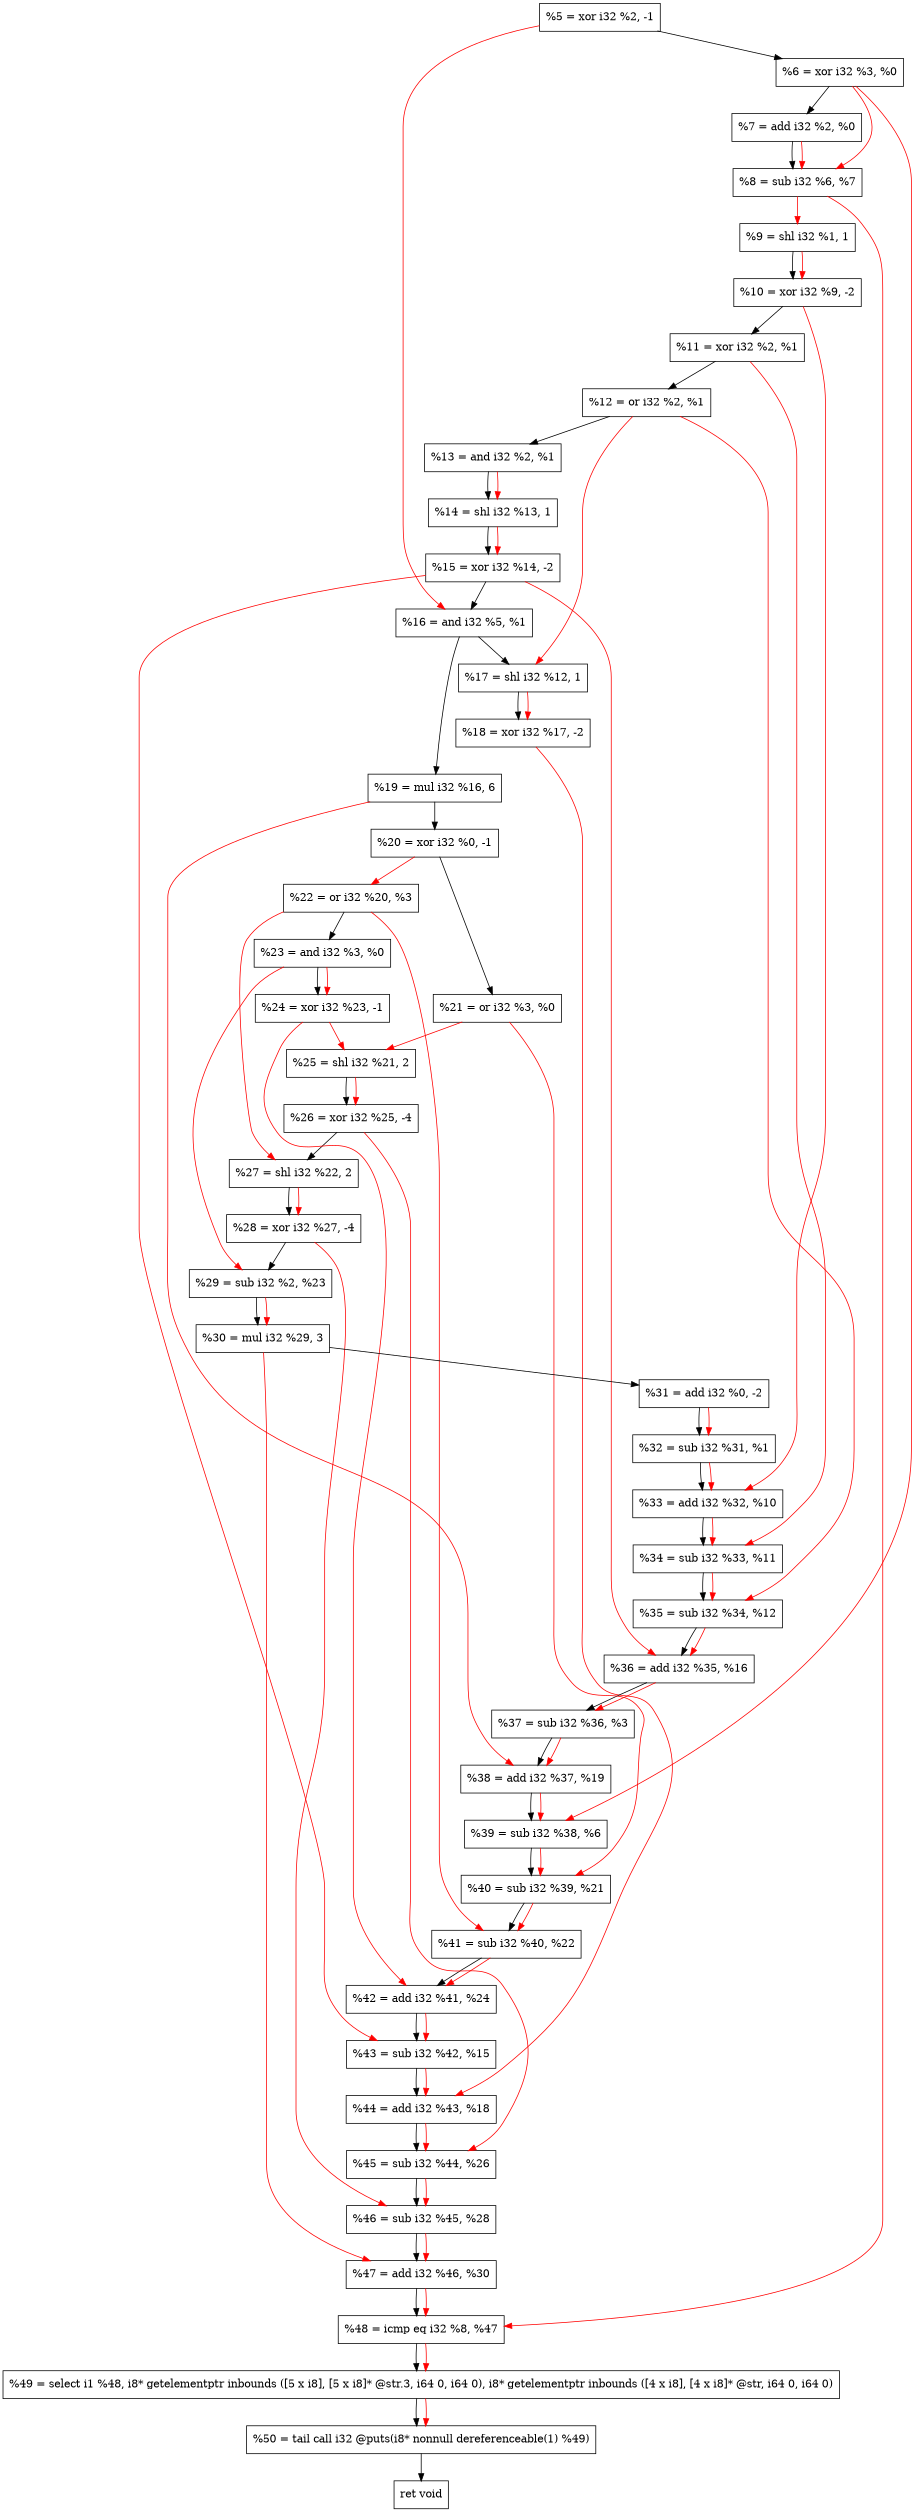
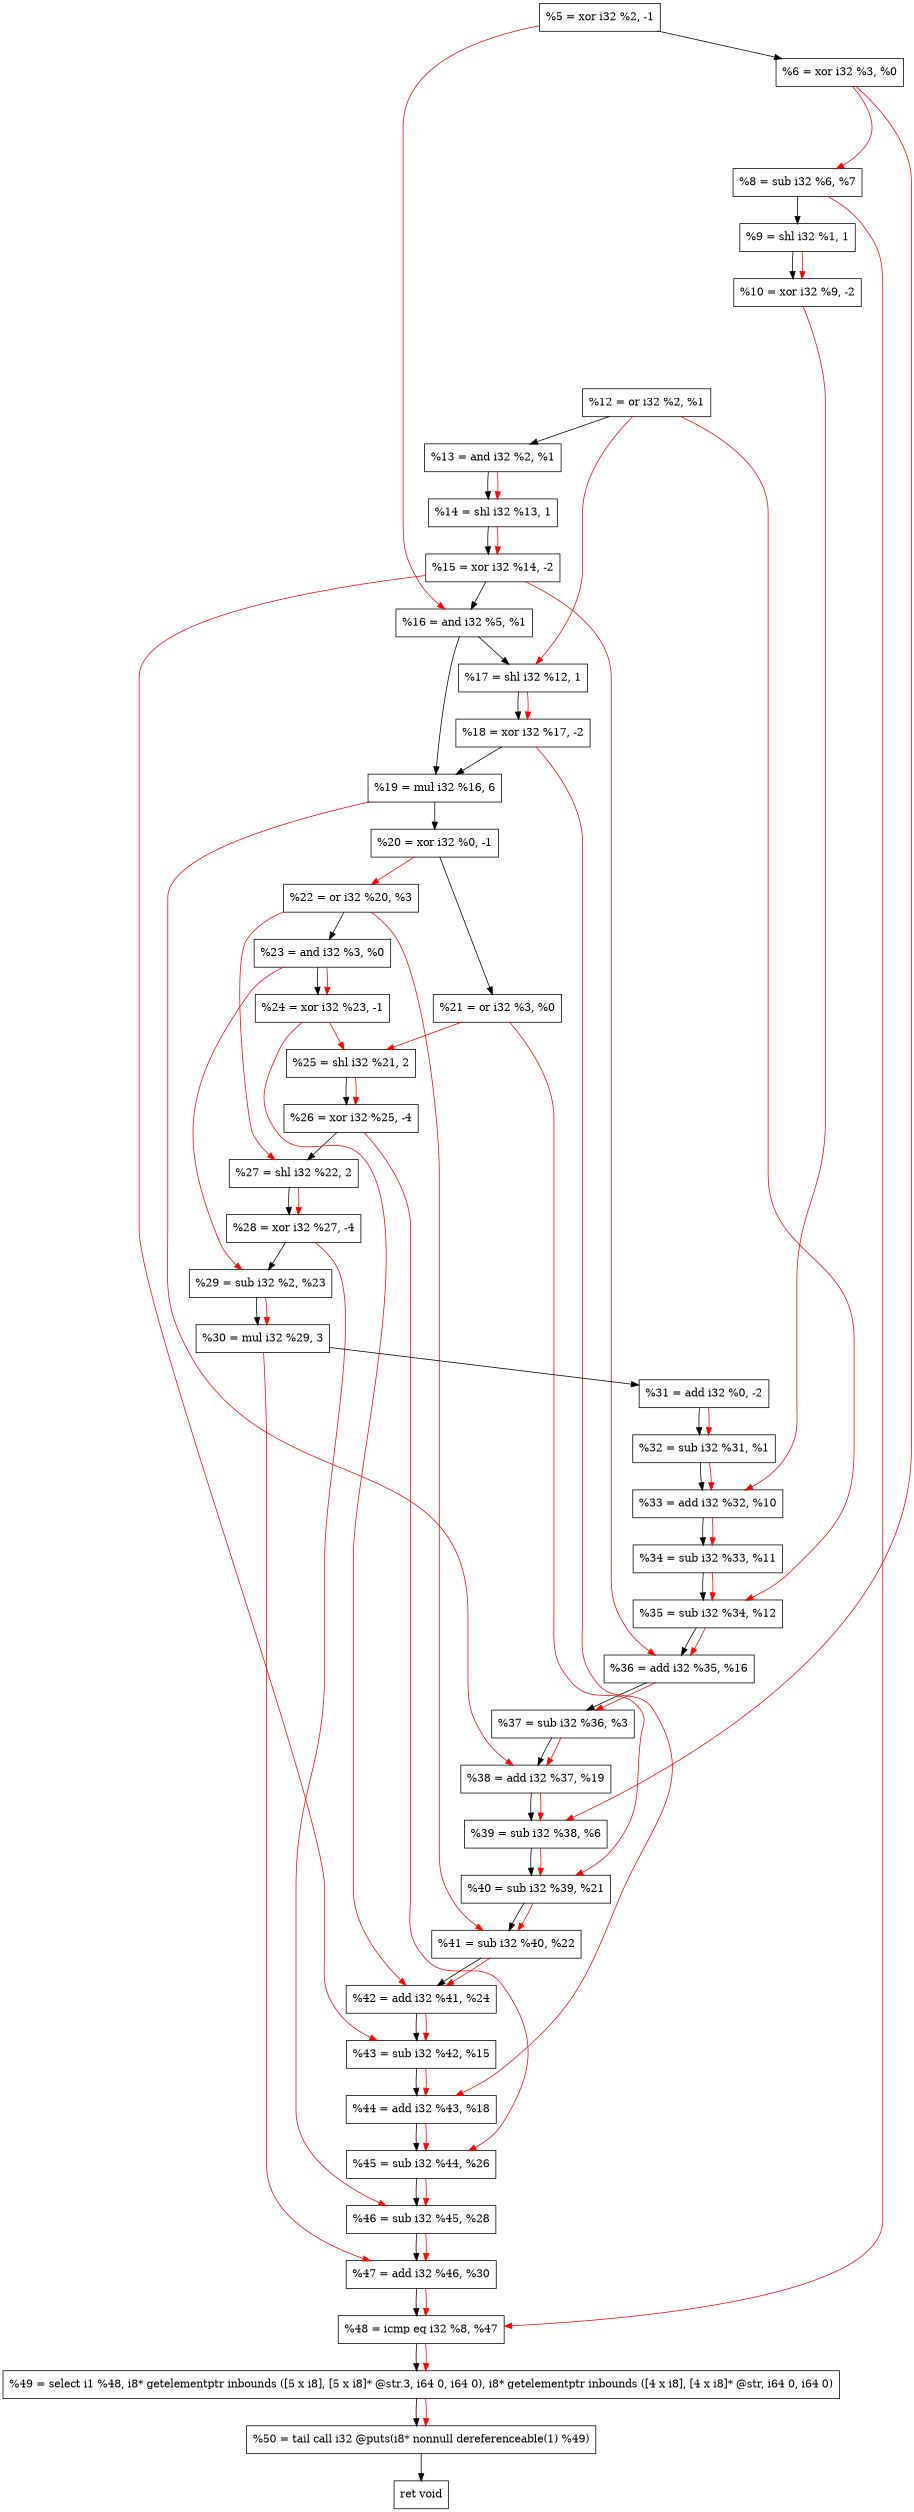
node "%7 = add i32 %2, %0": removed
edge "%8 = sub i32 %6, %7" -> "%9 = shl i32 %1, 1": color red -> black
node "%11 = xor i32 %2, %1": removed
edge "%18 = xor i32 %17, -2" -> "%19 = mul i32 %16, 6": added
